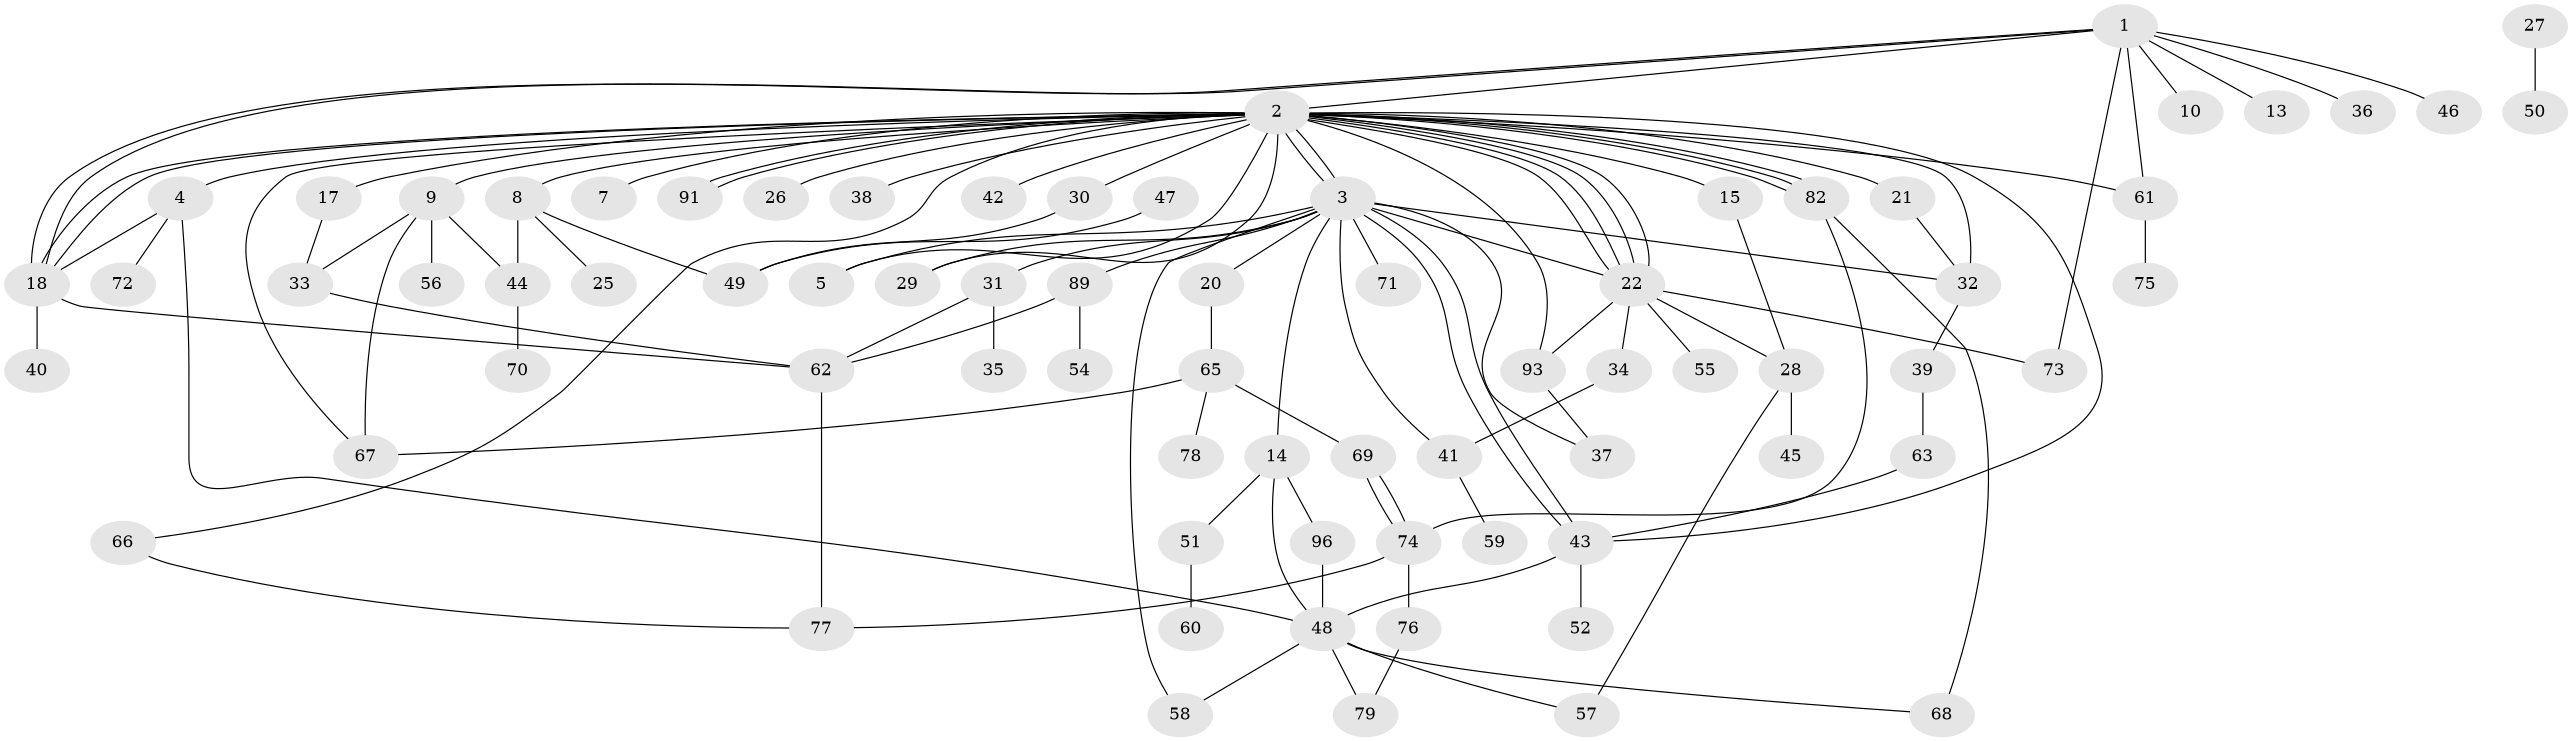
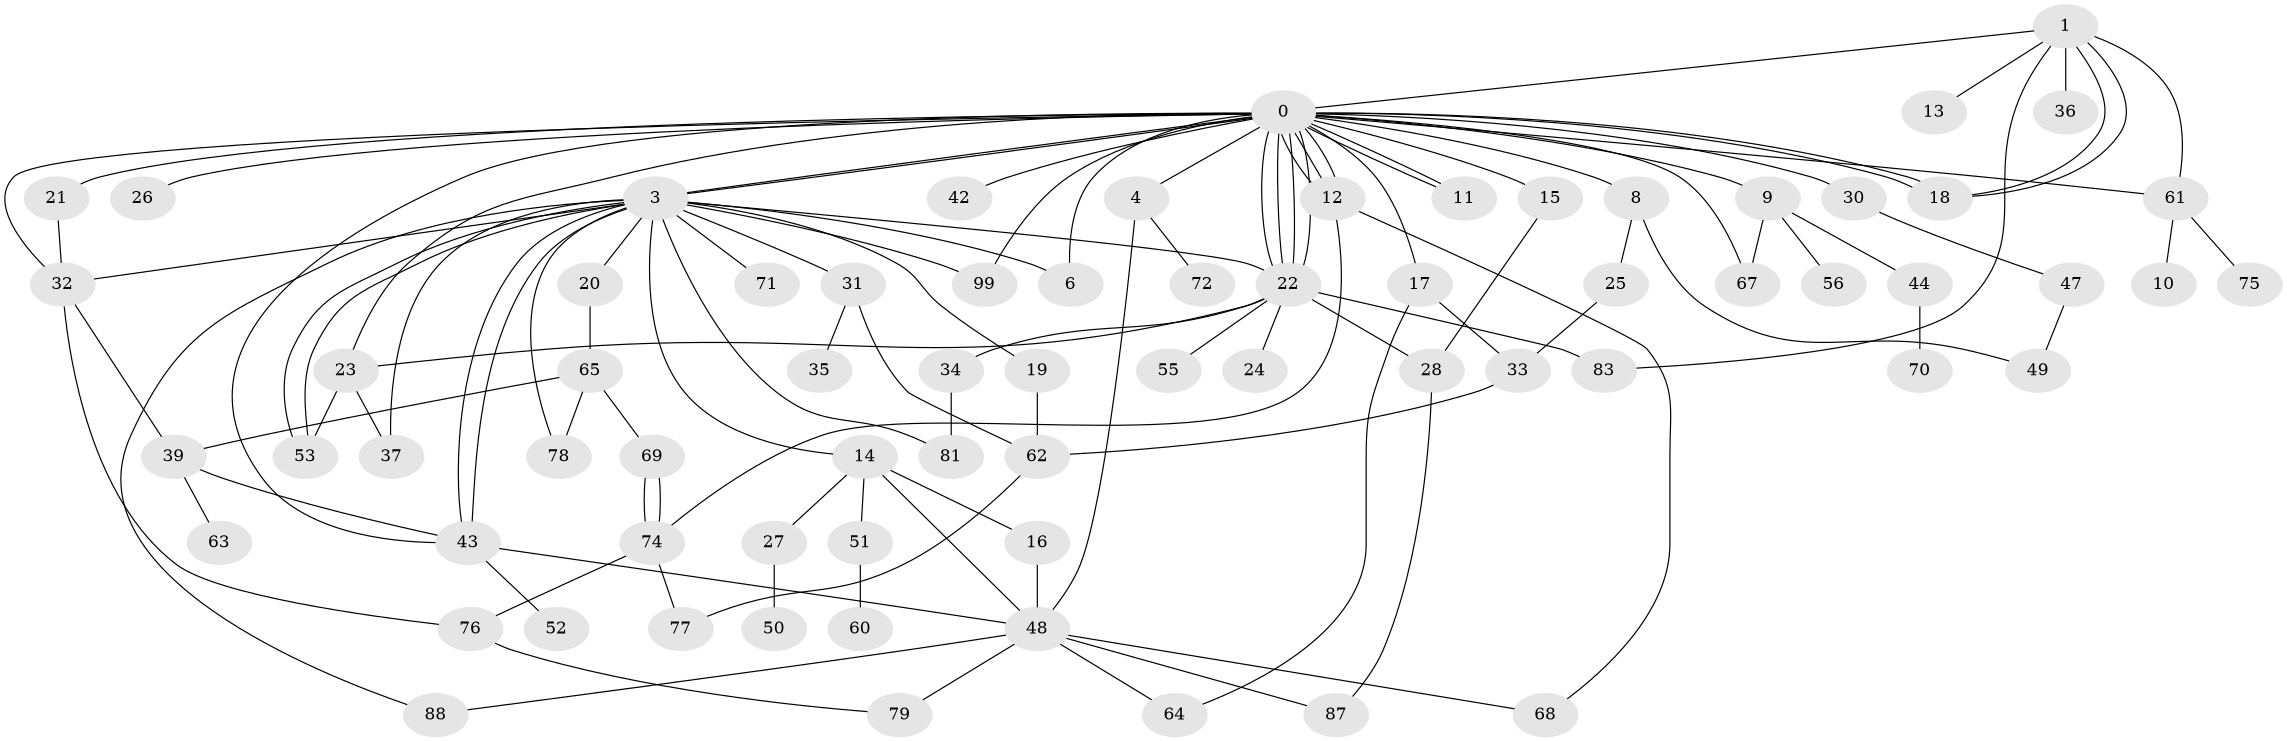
edge "1" -- "10": now "61" -- "10"
node "2": label "2" -> "0"
node "46": removed
node "7": removed
node "91": label "91" -> "11"
node "38": removed
node "82": label "82" -> "12"
edge "4" -- "18": removed
edge "9" -- "33": now "25" -- "33"
edge "8" -- "44": removed
edge "30" -- "49": now "30" -- "47"
node "5": label "5" -> "6"
node "29": label "29" -> "99"
node "89": label "89" -> "19"
edge "3" -- "78": added
edge "18" -- "62": removed
node "40": removed
node "54": removed
node "24": added
node "93": label "93" -> "23"
node "73": label "73" -> "83"
edge "65" -- "67": now "65" -- "39"
node "53": added
node "41": label "41" -> "81"
node "45": removed
edge "63" -- "43": now "39" -- "43"
edge "14" -- "27": added
node "66": removed
node "96": label "96" -> "16"
node "59": removed
edge "32" -- "76": added
node "64": added
node "58": label "58" -> "88"
node "57": label "57" -> "87"
